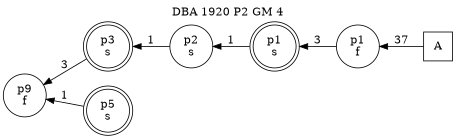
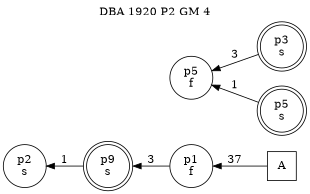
edge "p2 s" -> "p3 s": removed, label "1"
node "p1 s": label "p1 s" -> "p9 s"
node "p9 f": label "p9 f" -> "p5 f"
